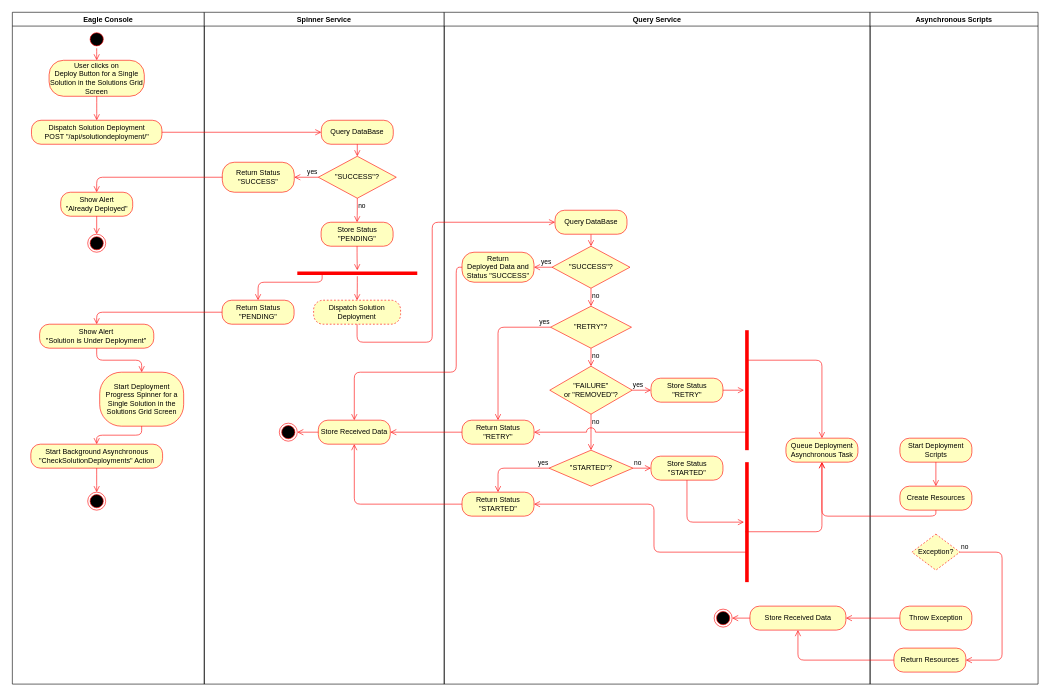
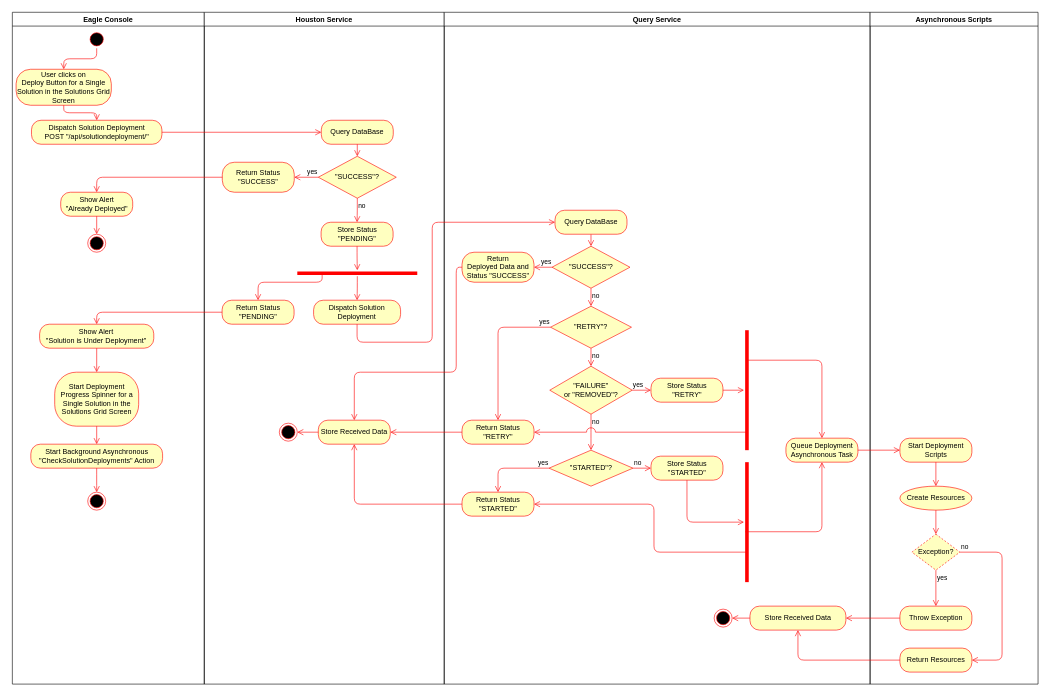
node "Spinner Service": label "Spinner Service" -> "Houston Service"
node "User clicks on Deploy Button for a Single Solution in the Solutions Grid Screen": moved (97, 78) -> (64, 87)
node "Dispatch Solution Deployment": style dashed -> solid
node "Start Deployment Progress Spinner for a Single Solution in the Solutions Grid Screen": moved (142, 399) -> (97, 399)
edge "Queue Deployment Asynchronous Task" -> "Start Deployment Scripts": added
node "Create Resources": shape rounded rectangle -> ellipse
edge "Create Resources" -> "Queue Deployment Asynchronous Task": now "Create Resources" -> "Exception?"
edge "Exception?" -> "Throw Exception": added, label "yes"
node "Return Resources": moved (930, 660) -> (936, 660)
